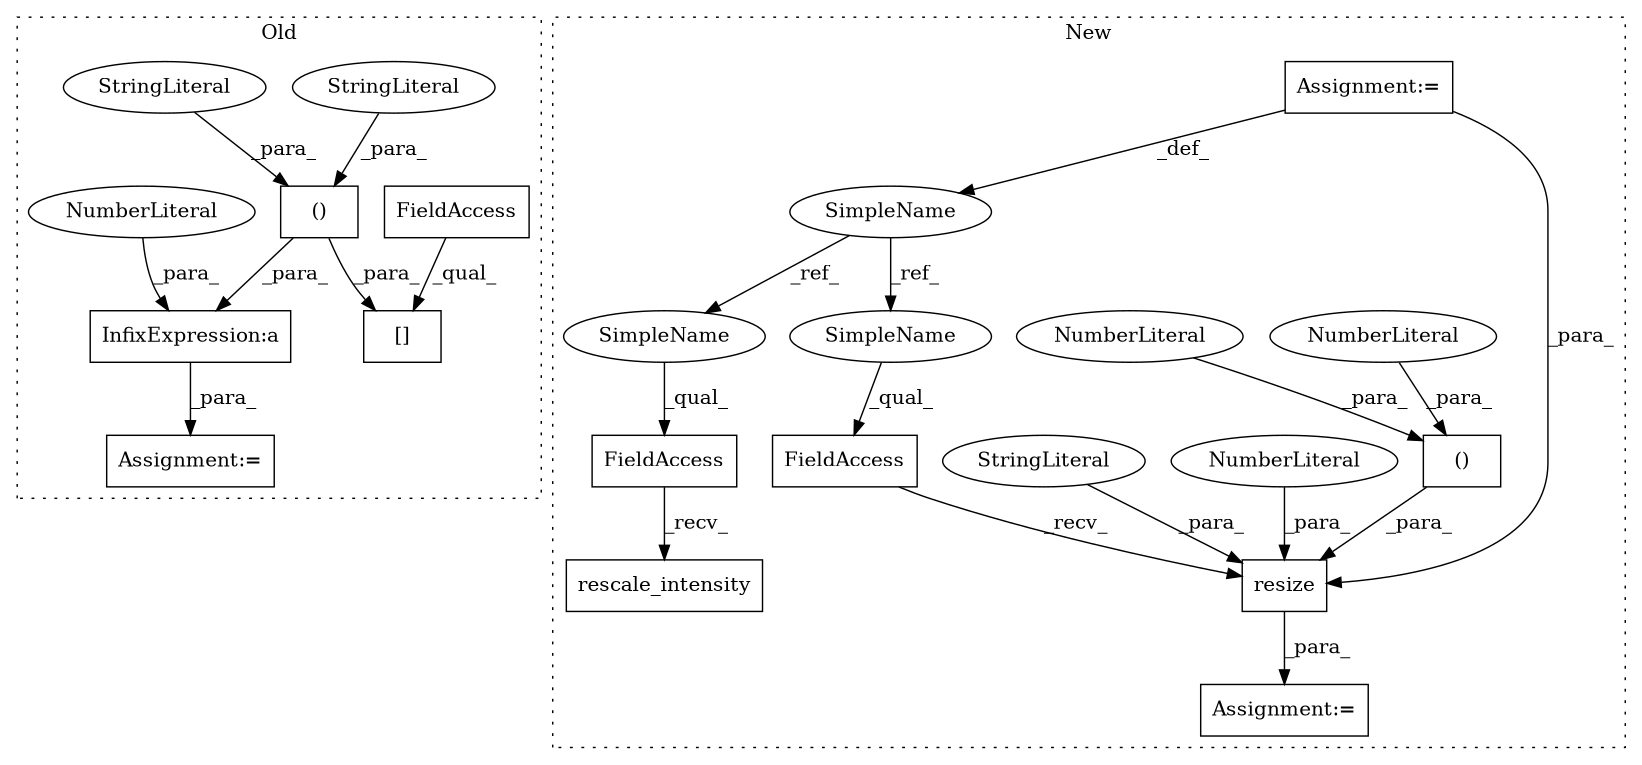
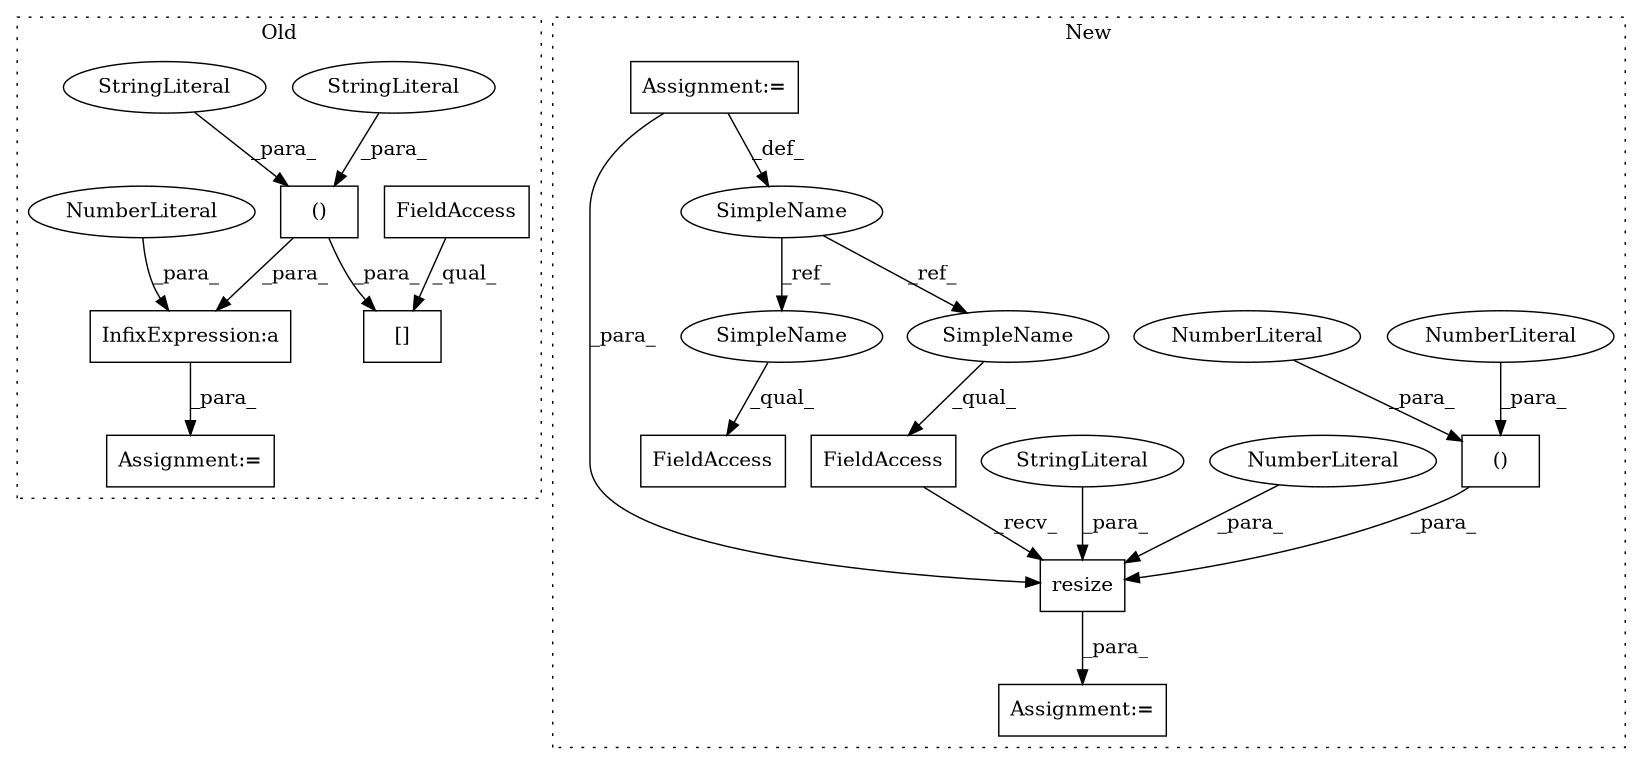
node "rescale_intensity": removed
